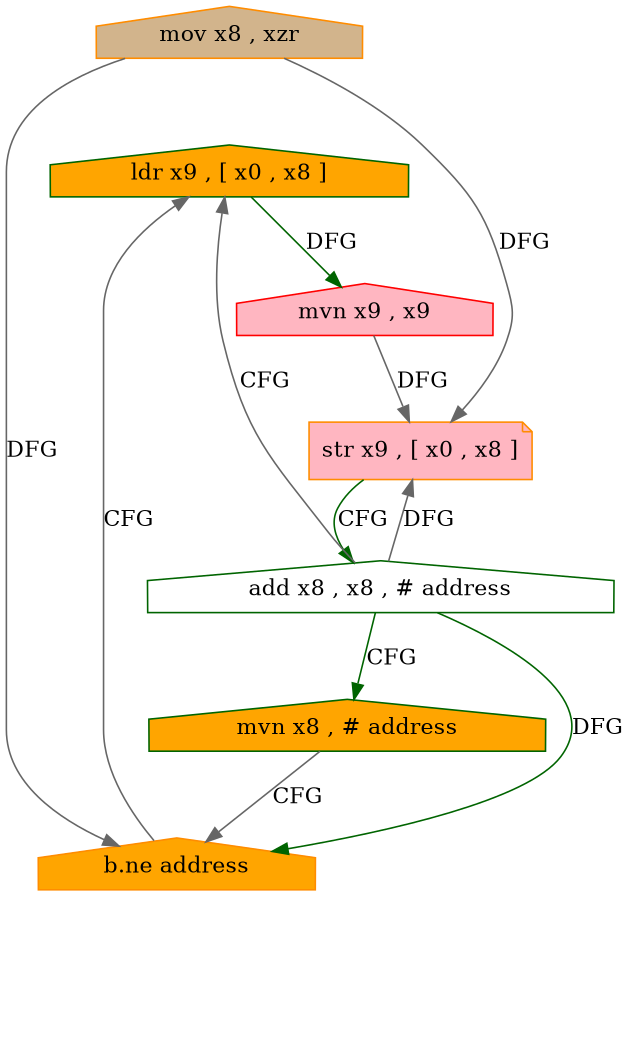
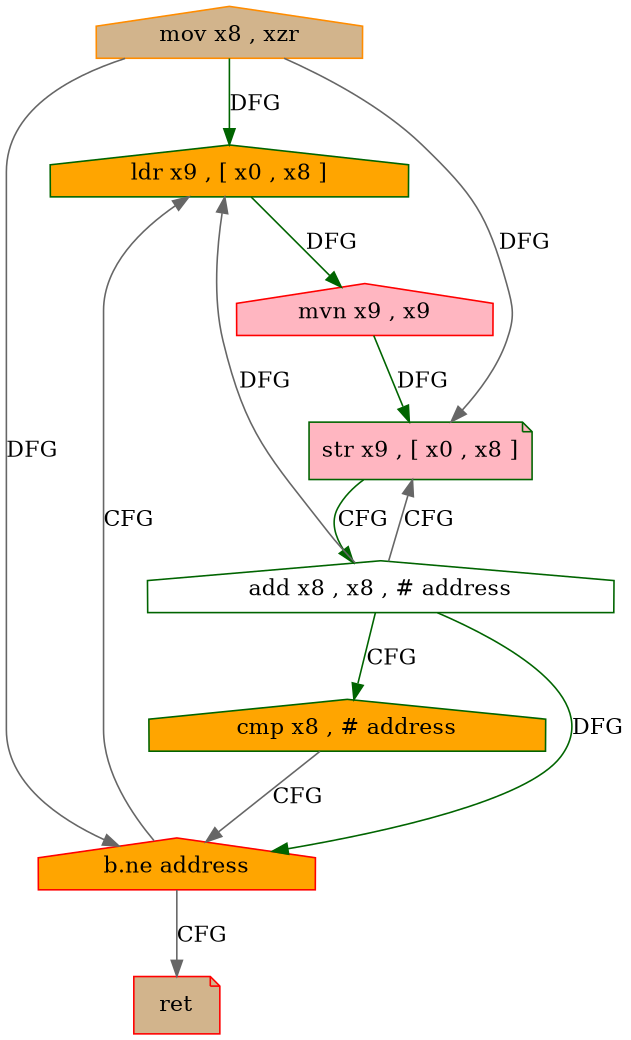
edge "mov x8 , xzr" -> "ldr x9 , [ x0 , x8 ]": added, label "DFG"
edge "mvn x9 , x9" -> "str x9 , [ x0 , x8 ]": color gray40 -> darkgreen
edge "add x8 , x8 , # address" -> "ldr x9 , [ x0 , x8 ]": label "CFG" -> "DFG"
node "str x9 , [ x0 , x8 ]": color darkorange -> darkgreen
edge "add x8 , x8 , # address" -> "str x9 , [ x0 , x8 ]": label "DFG" -> "CFG"
node "mvn x8 , # address": label "mvn x8 , # address" -> "cmp x8 , # address"
node "b.ne address": color darkorange -> red
node "ret": added
